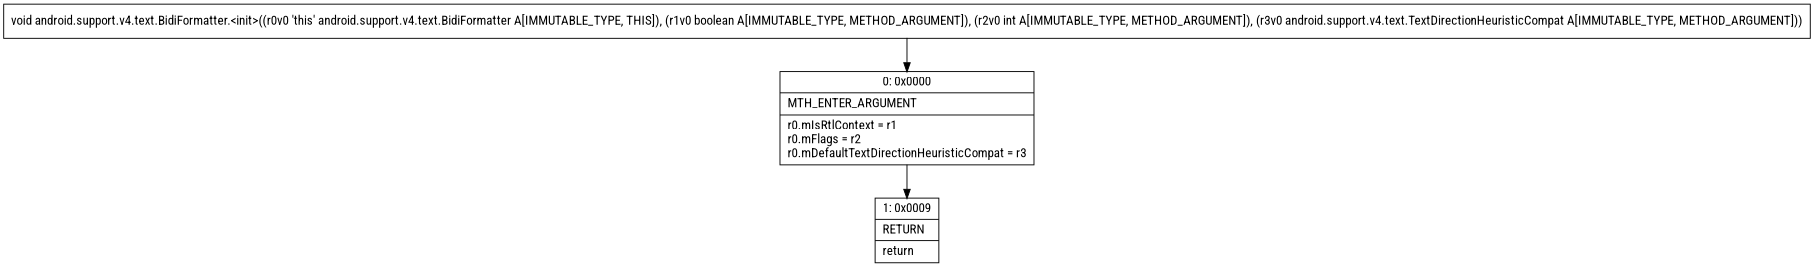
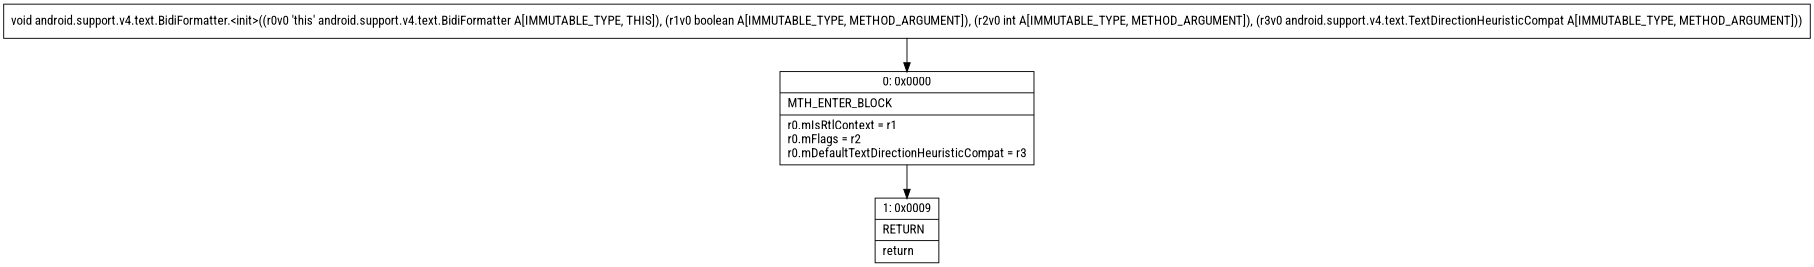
node "0: 0x0000": text "MTH_ENTER_ARGUMENT" -> "MTH_ENTER_BLOCK"
